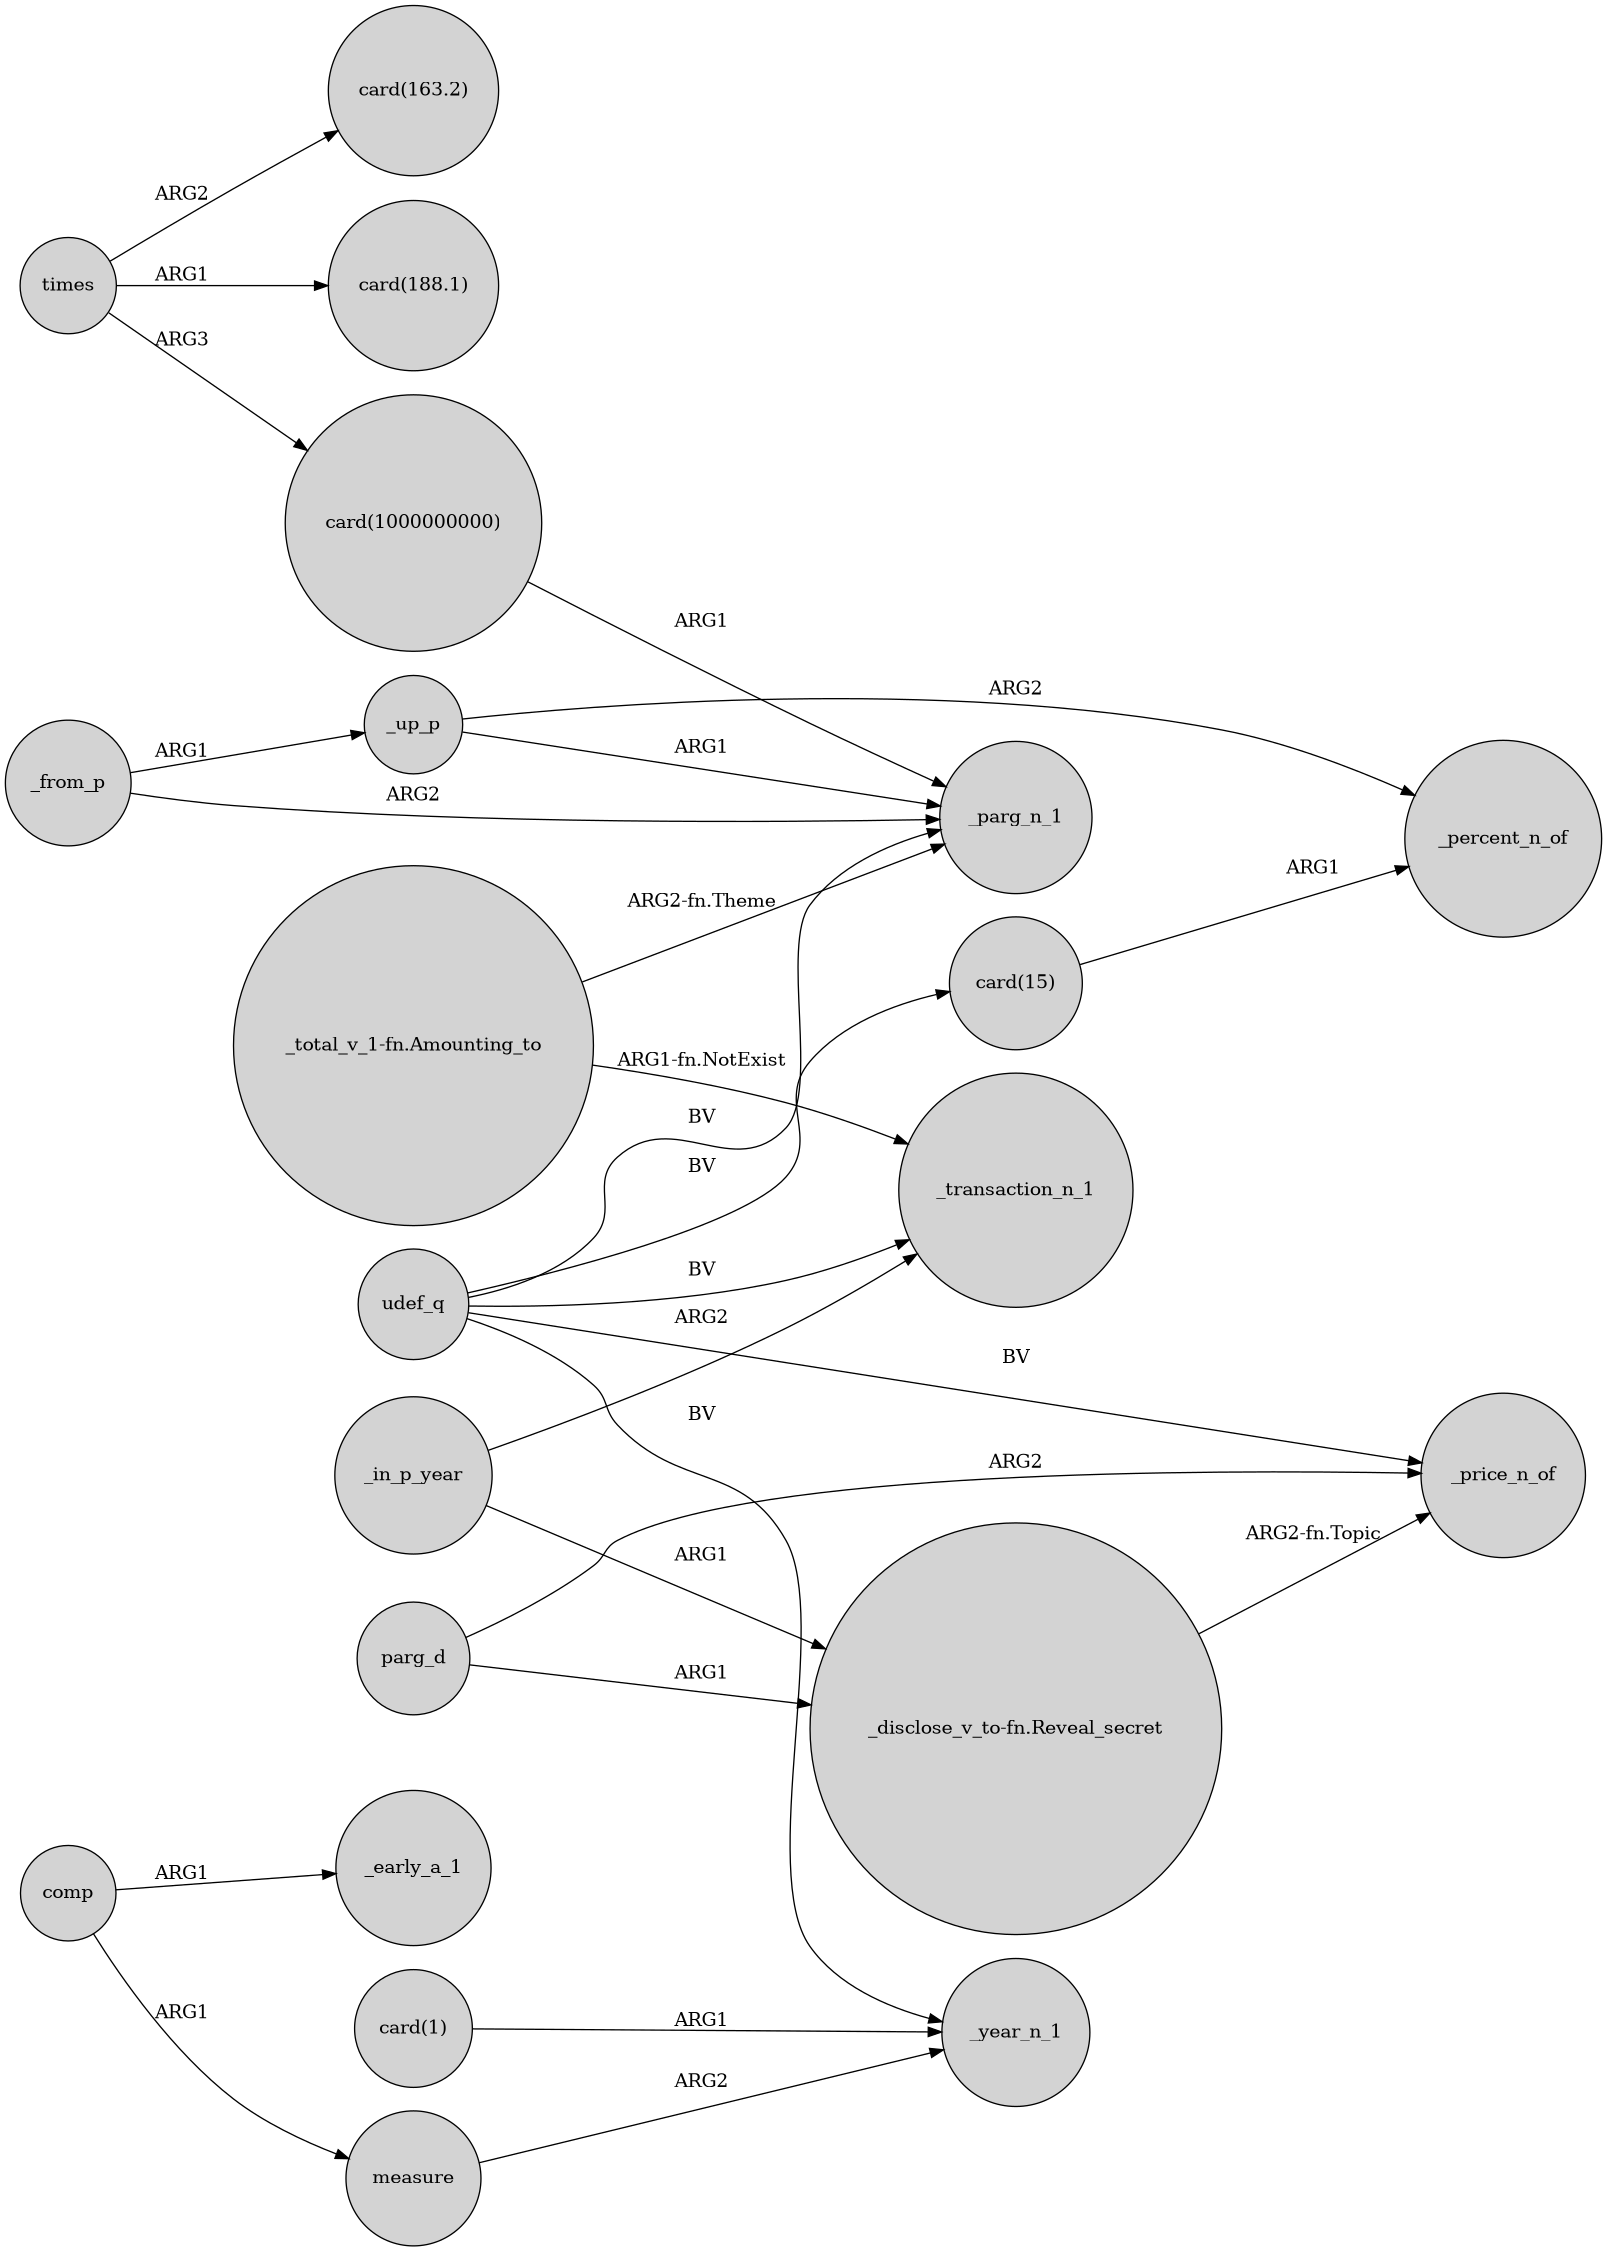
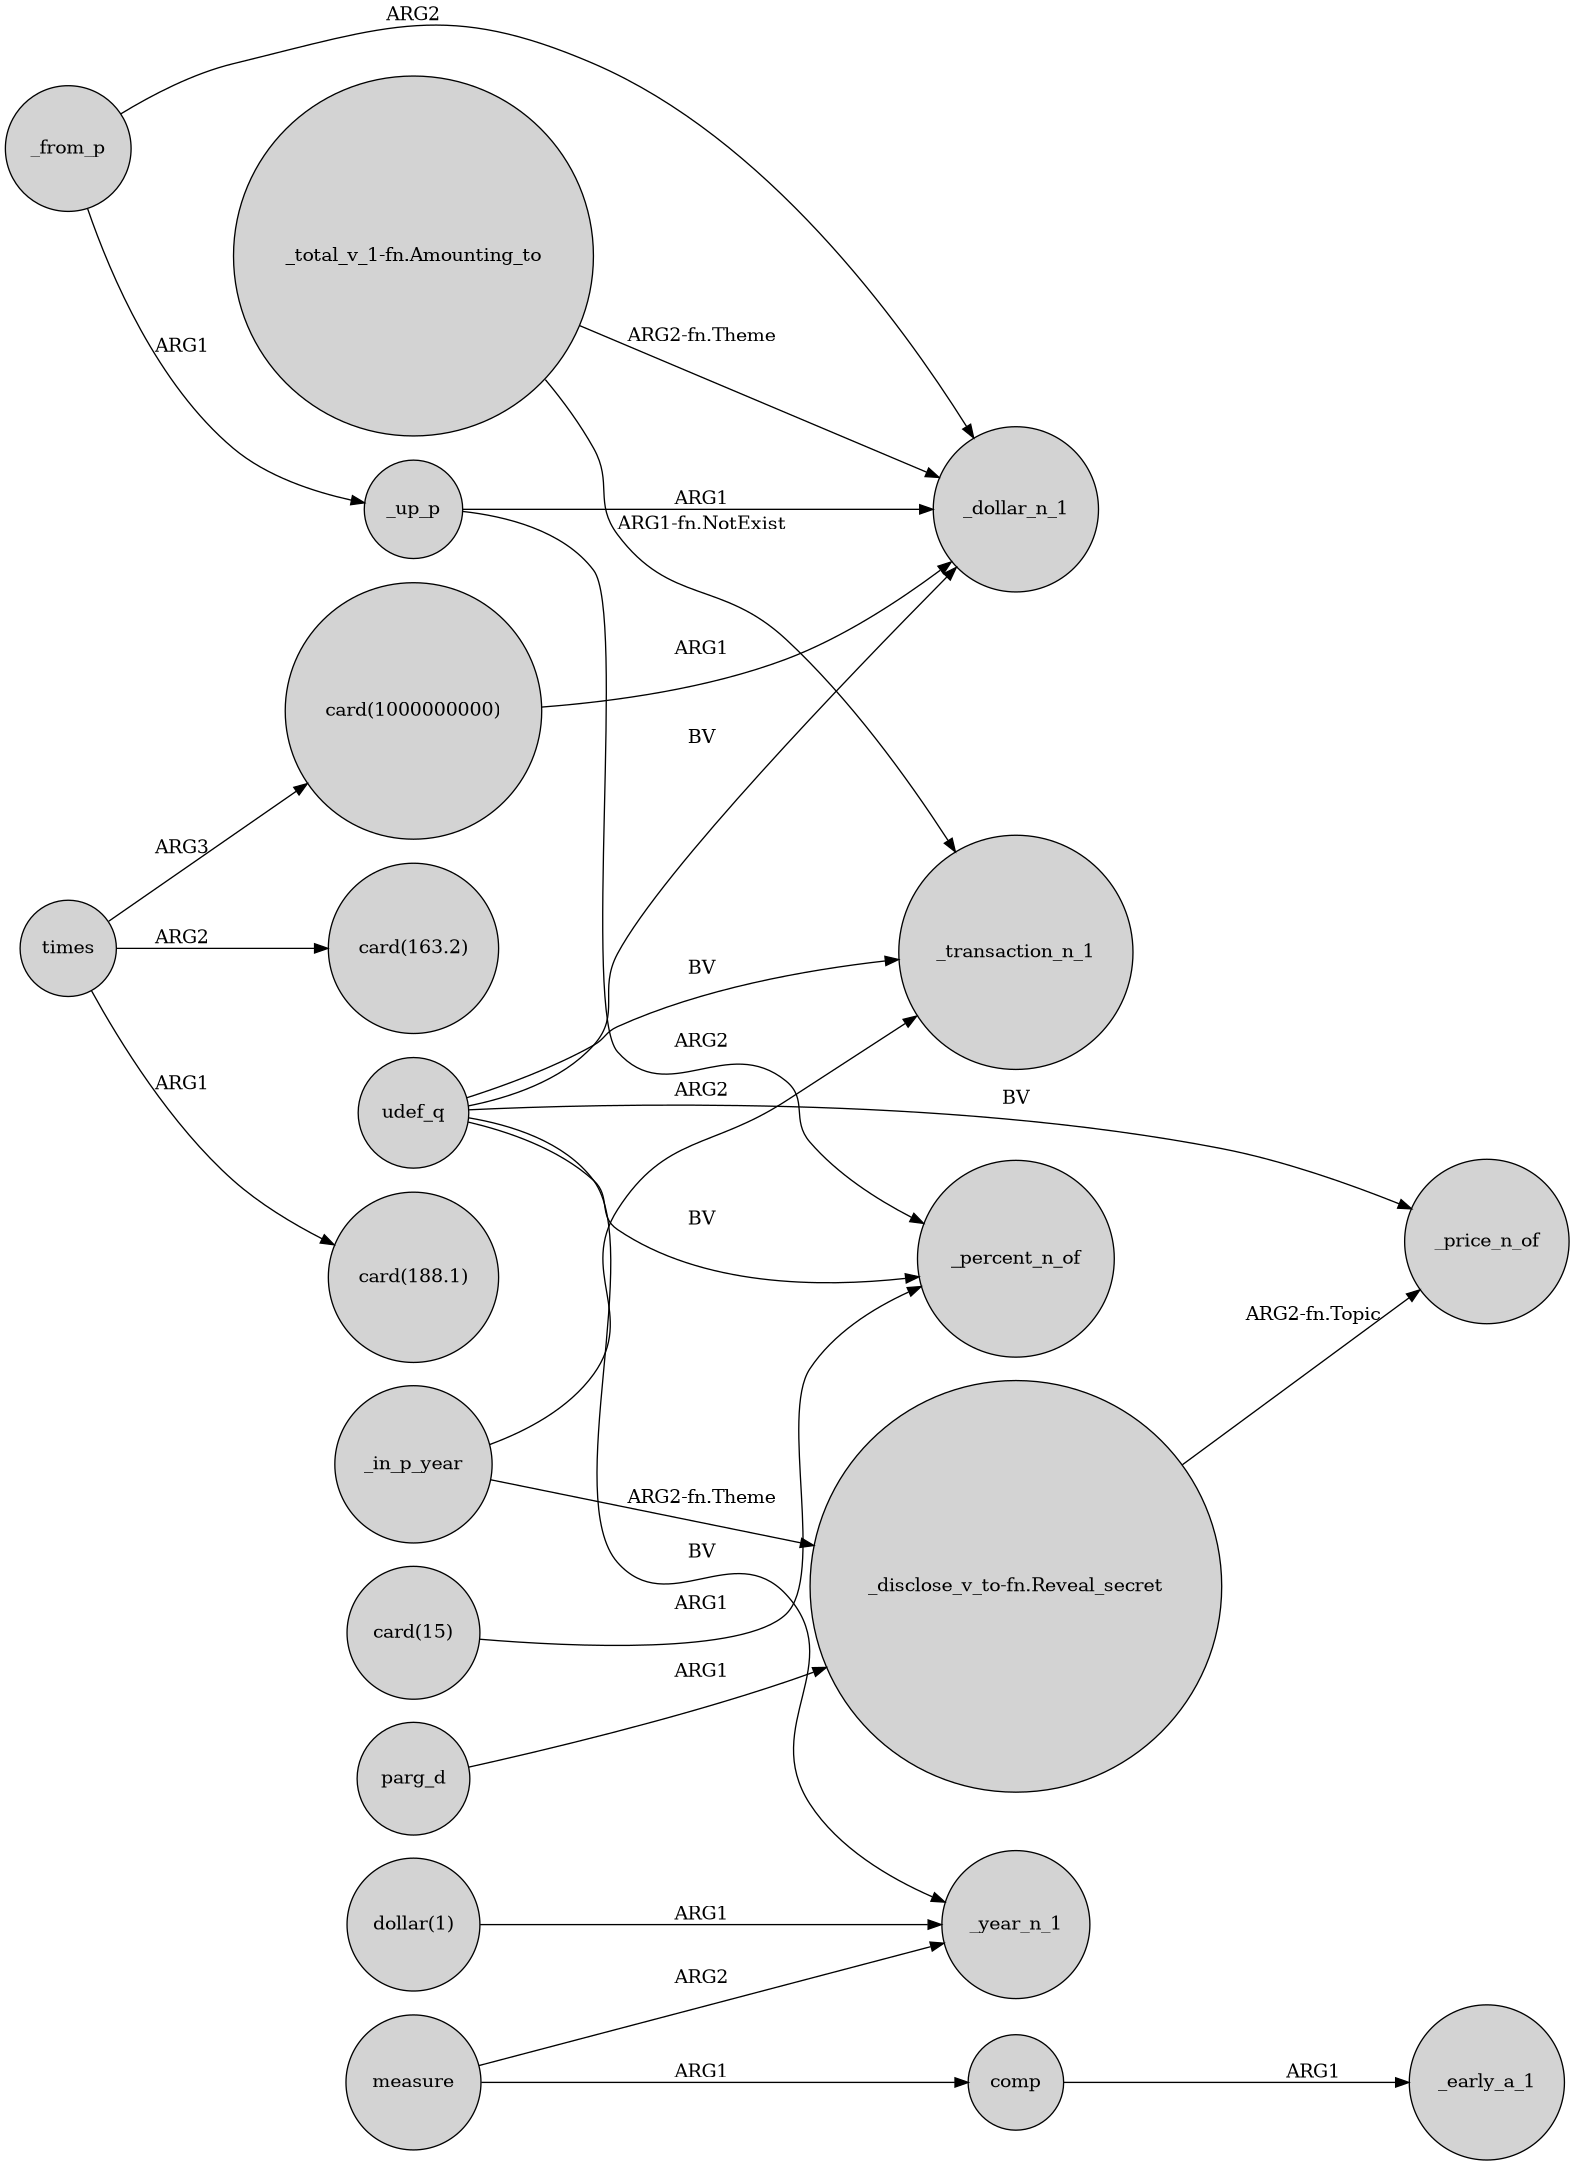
node "_parg_n_1": label "_parg_n_1" -> "_dollar_n_1"
edge "udef_q" -> "card(15)": now "udef_q" -> "_percent_n_of"
edge "parg_d" -> "_price_n_of": removed, label "ARG2"
edge "_in_p_year" -> "_disclose_v_to-fn.Reveal_secret": label "ARG1" -> "ARG2-fn.Theme"
node "card(1)": label "card(1)" -> "dollar(1)"
edge "comp" -> "measure": reversed
